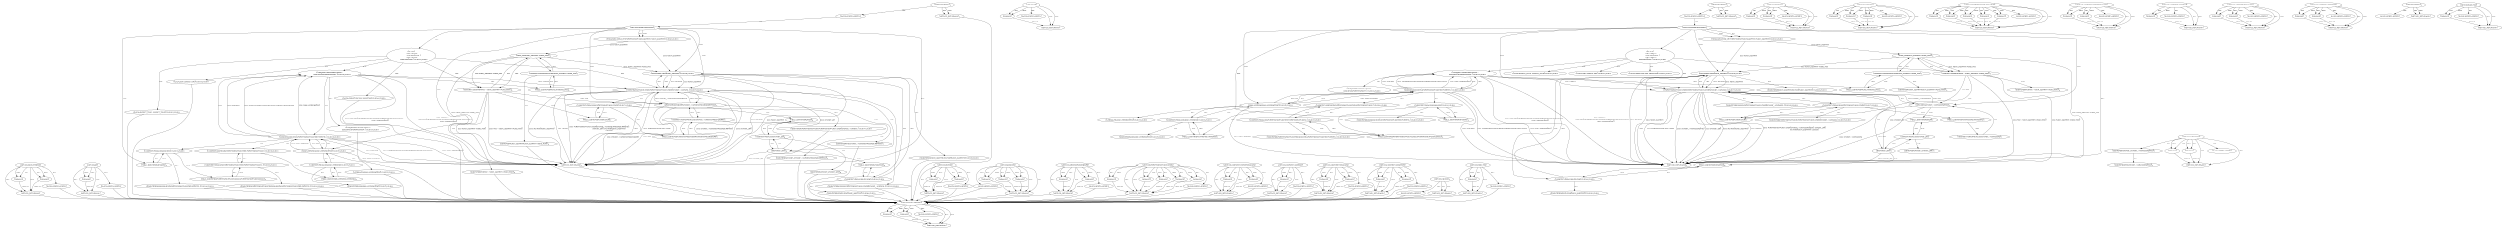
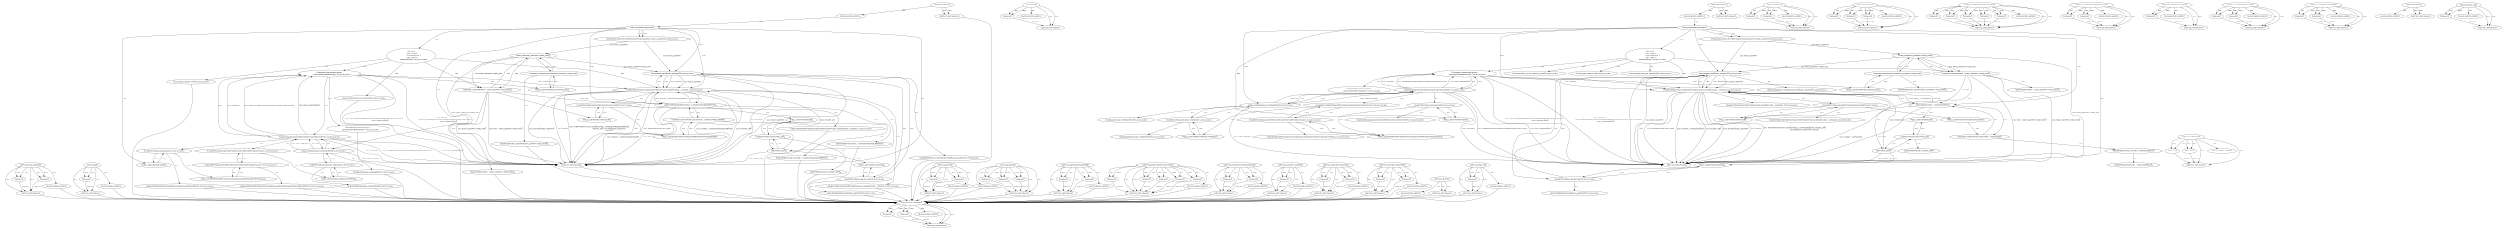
edge "(GetMapping,provider_->GetMapping(type))" -> "(<operator>.indirectFieldAccess,provider_->GetMapping)": added, label "AST:"
node "<(LOCAL,EXPECT_TRUE : EXPECT_TRUE)<SUB>10</SUB>>": removed
edge "(METHOD,GetMapping)" -> "(IDENTIFIER,provider_,provider_->GetMapping(type))": now "(<operator>.indirectFieldAccess,provider_->GetMapping)" -> "(IDENTIFIER,provider_,provider_->GetMapping(type))"
